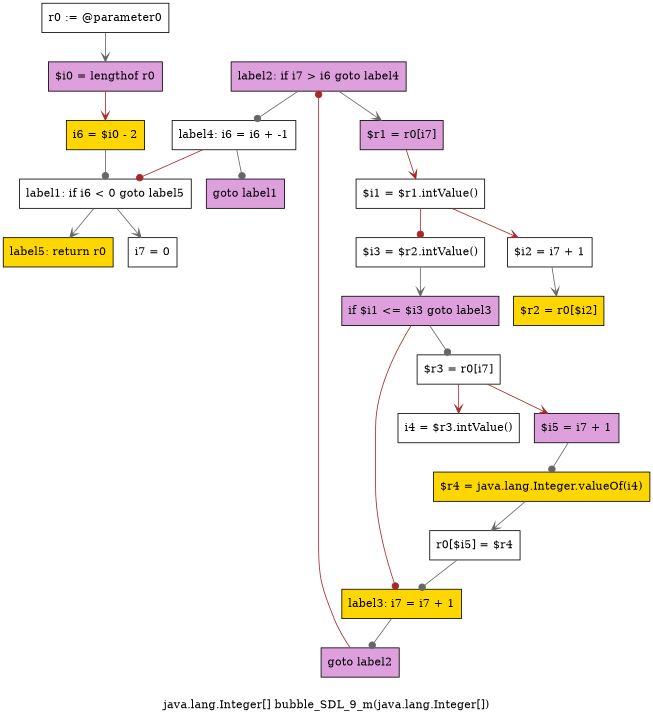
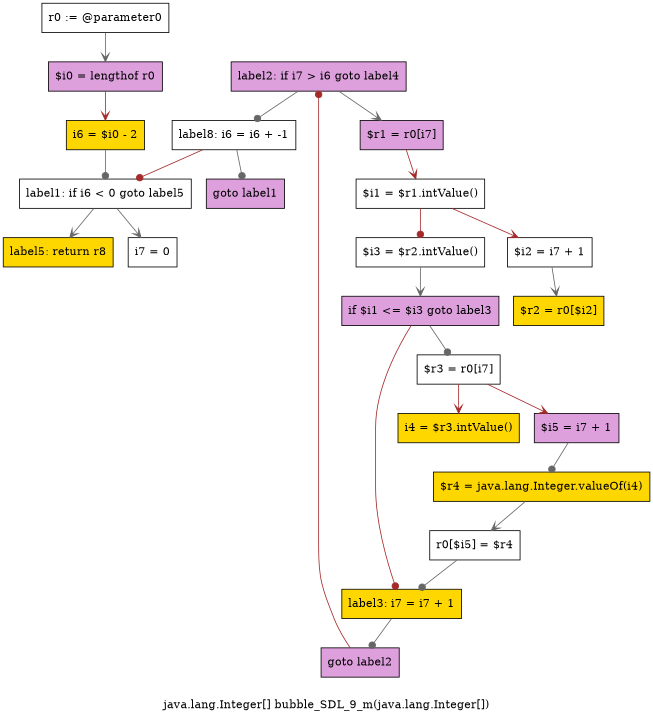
node "label4: i6 = i6 + -1": label "label4: i6 = i6 + -1" -> "label8: i6 = i6 + -1"
node "label5: return r0": label "label5: return r0" -> "label5: return r8"
node "i4 = $r3.intValue()": fillcolor white -> gold
